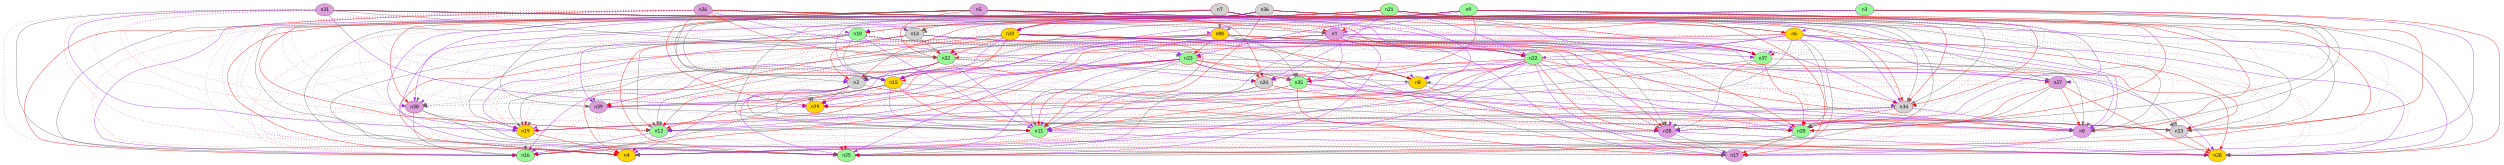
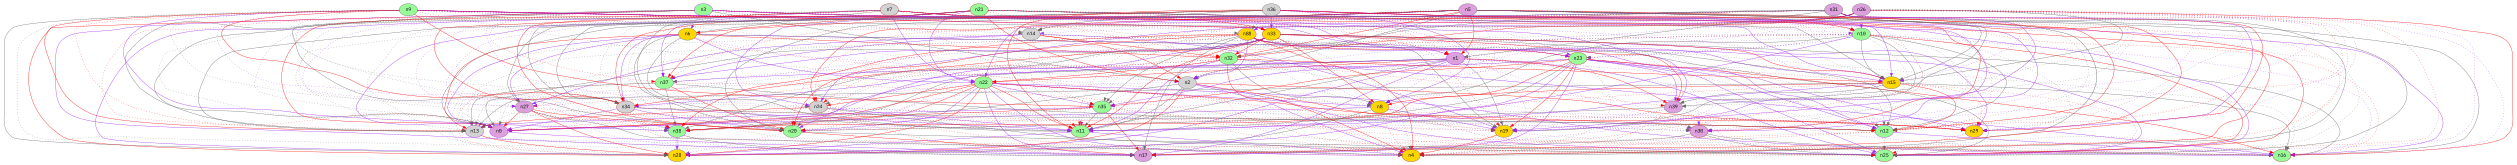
edge "n26" -> "n22": now "n32" -> "n22"
edge "n21" -> "n15": added
edge "n8" -> "n34": now "n8" -> "n17"
node "n38": fillcolor plum -> palegreen
